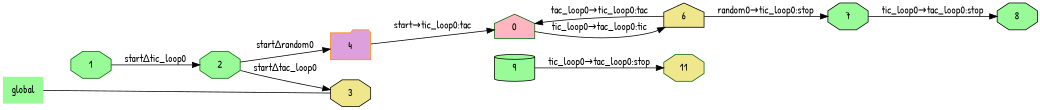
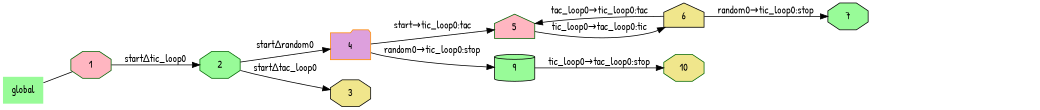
node "8": removed
node "0": label "0" -> "5"
edge "4" -> "9": added, label "random0→tic_loop0:stop"
node "1": fillcolor palegreen -> lightpink
node "11": label "11" -> "10"
edge "global" -- "3": now "global" -- "1"
